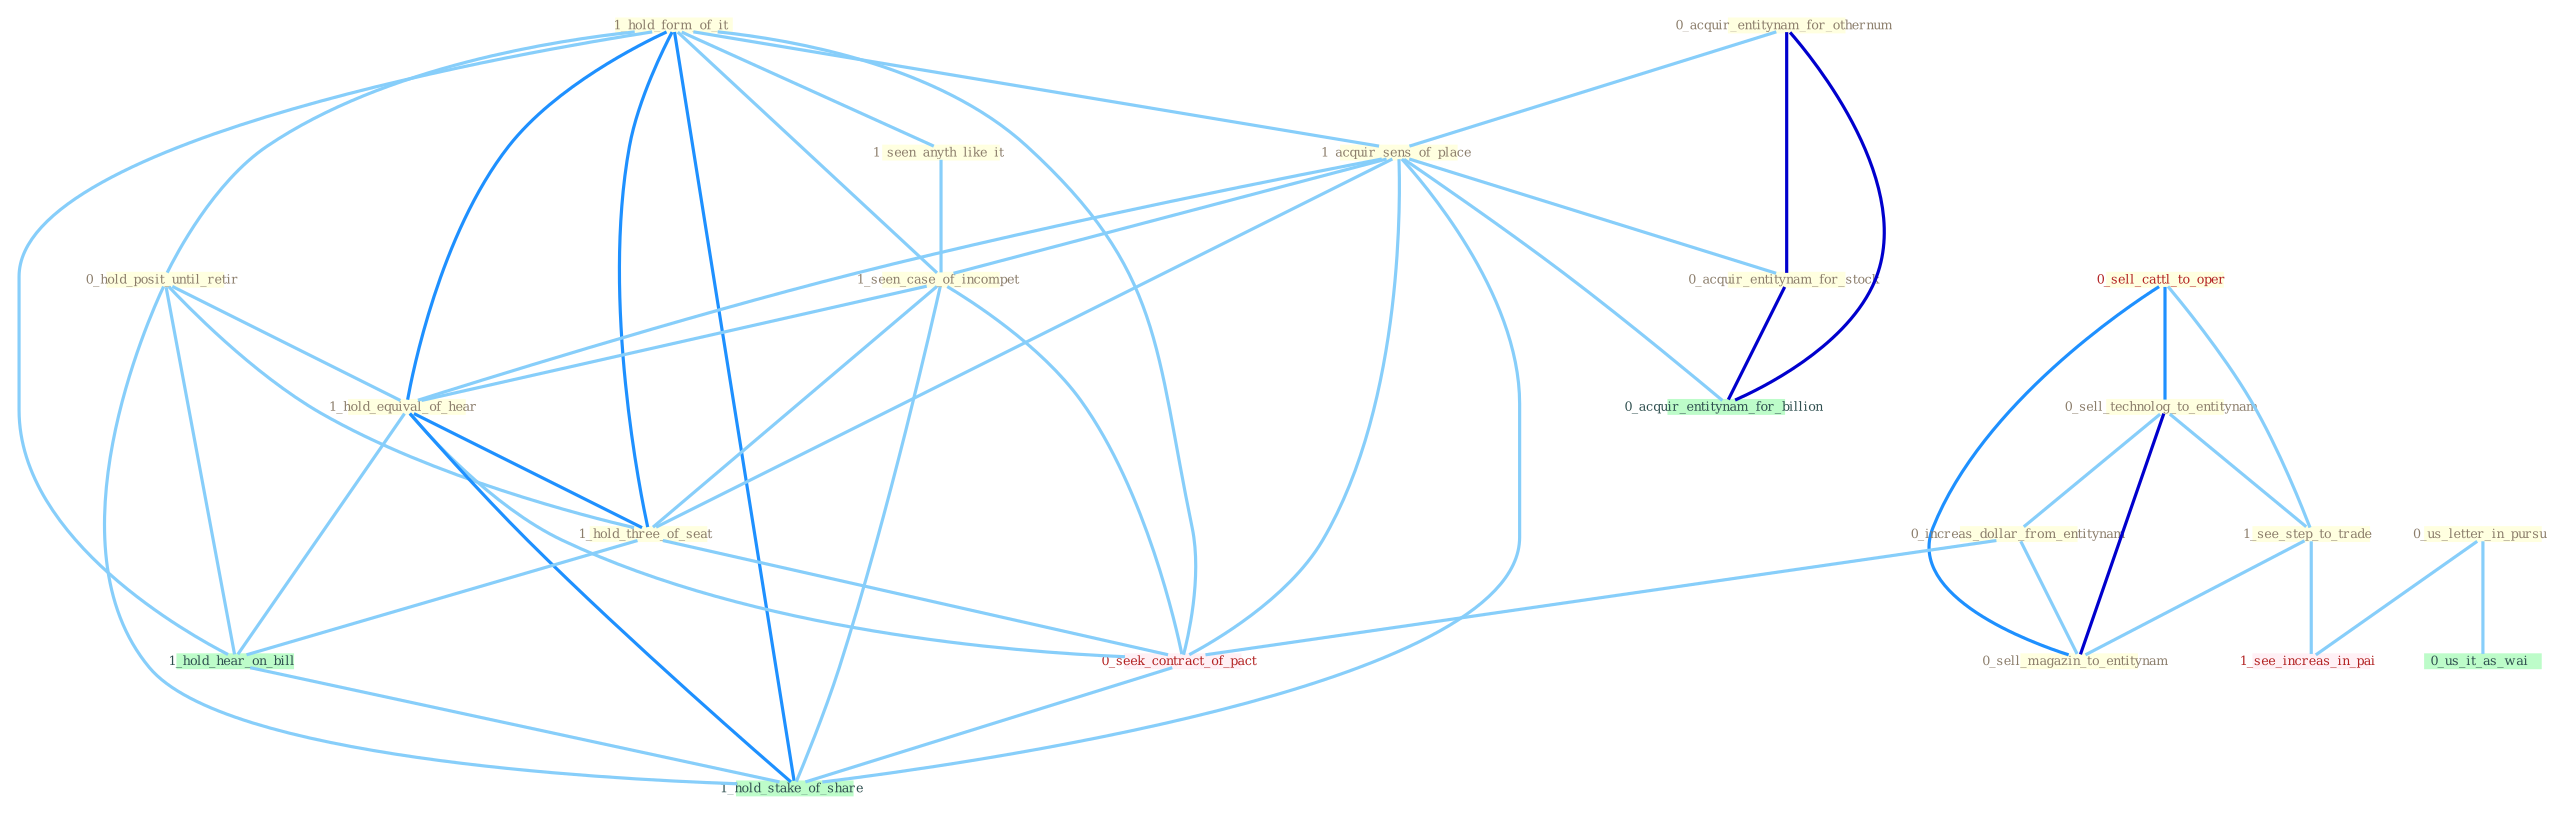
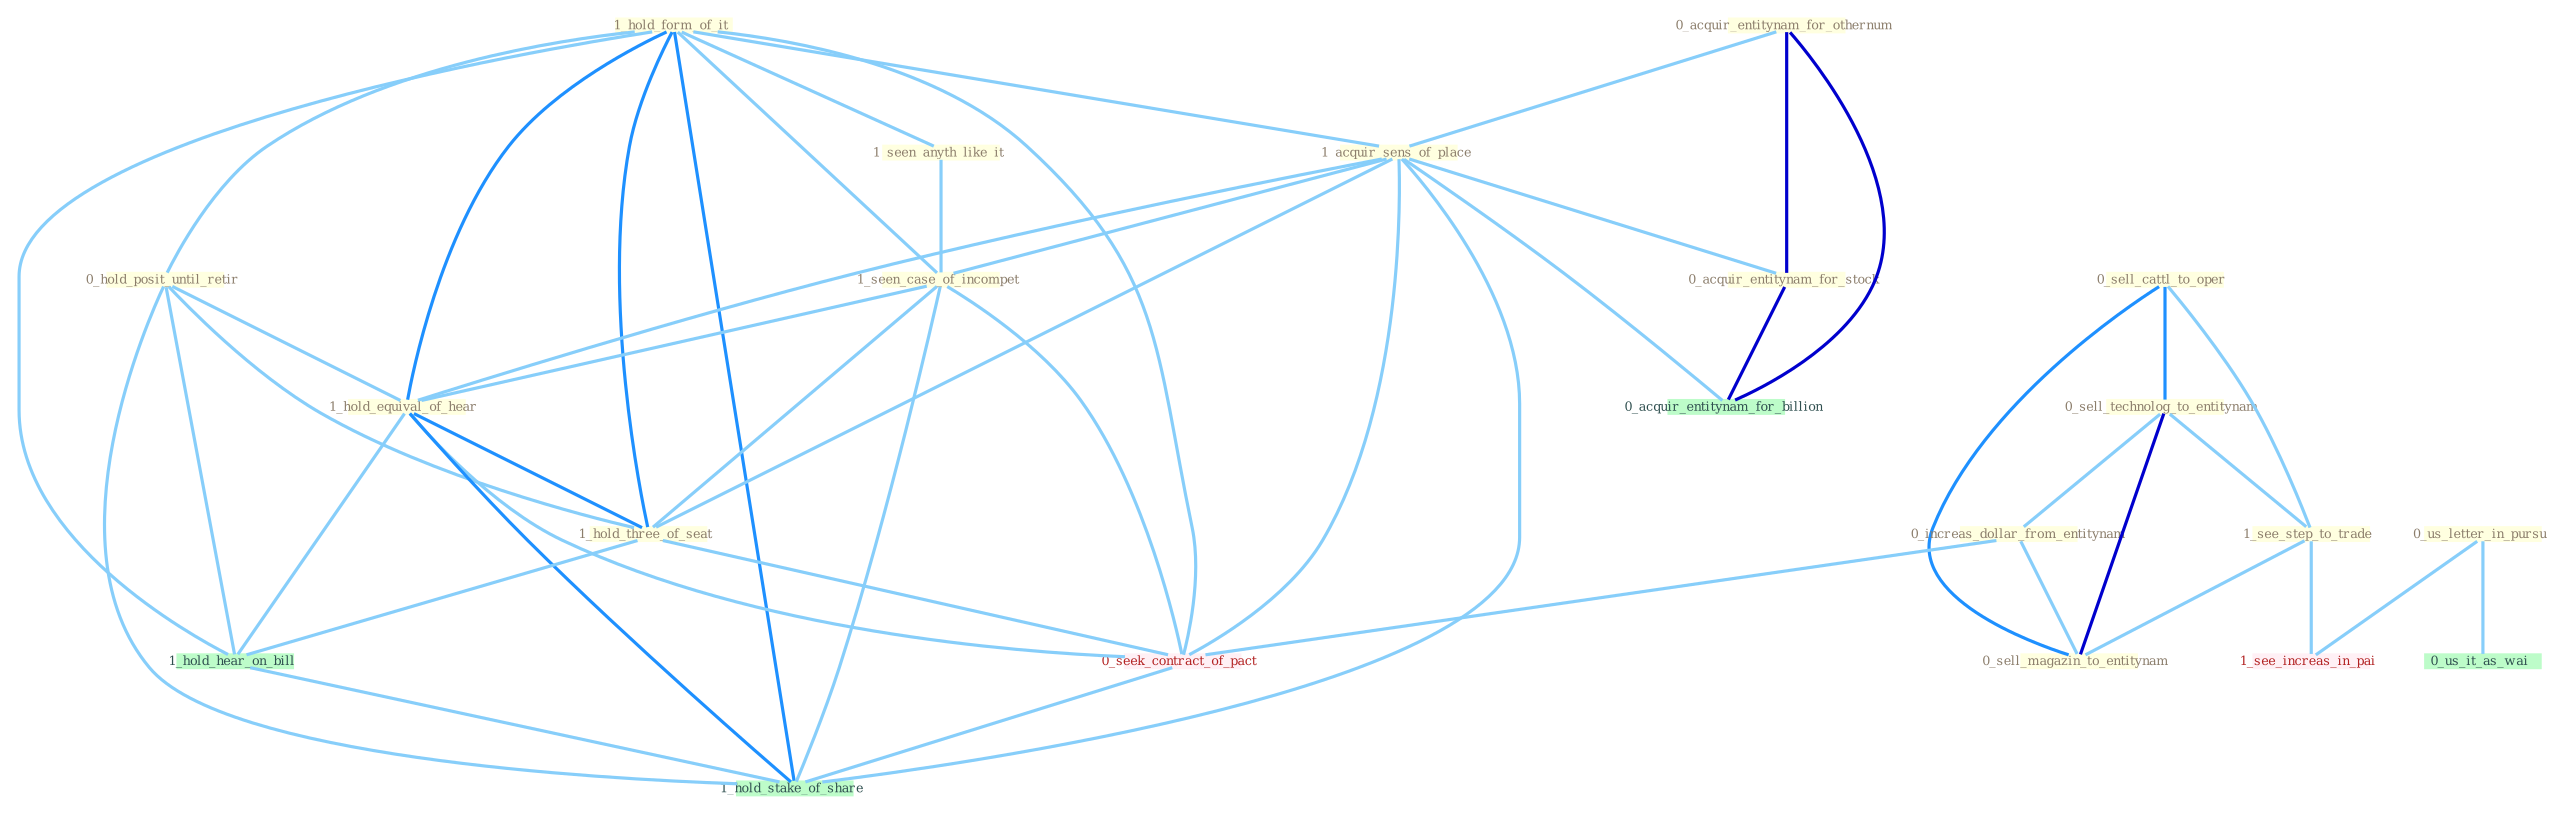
node "0_sell_cattl_to_oper": fontcolor #b22222 -> #8b7d6b
